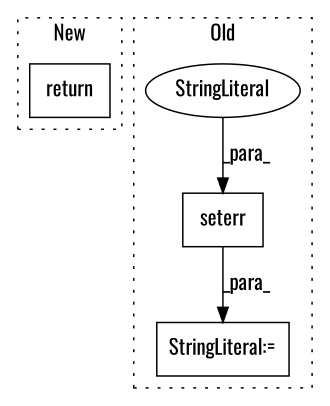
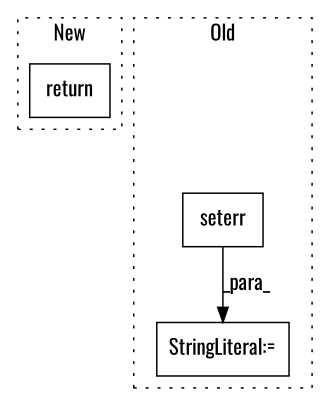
node "StringLiteral": removed
